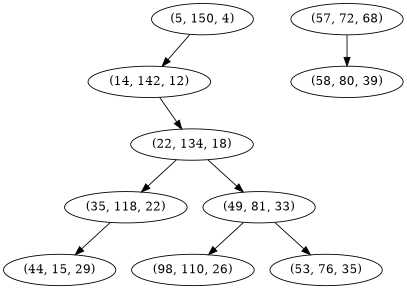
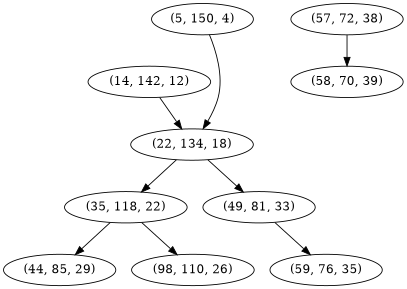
node "(57, 72, 68)": label "(57, 72, 68)" -> "(57, 72, 38)"
edge "(5, 150, 4)" -> "(14, 142, 12)": now "(5, 150, 4)" -> "(22, 134, 18)"
node "(58, 80, 39)": label "(58, 80, 39)" -> "(58, 70, 39)"
edge "(49, 81, 33)" -> "(98, 110, 26)": now "(35, 118, 22)" -> "(98, 110, 26)"
node "(44, 15, 29)": label "(44, 15, 29)" -> "(44, 85, 29)"
node "(53, 76, 35)": label "(53, 76, 35)" -> "(59, 76, 35)"
